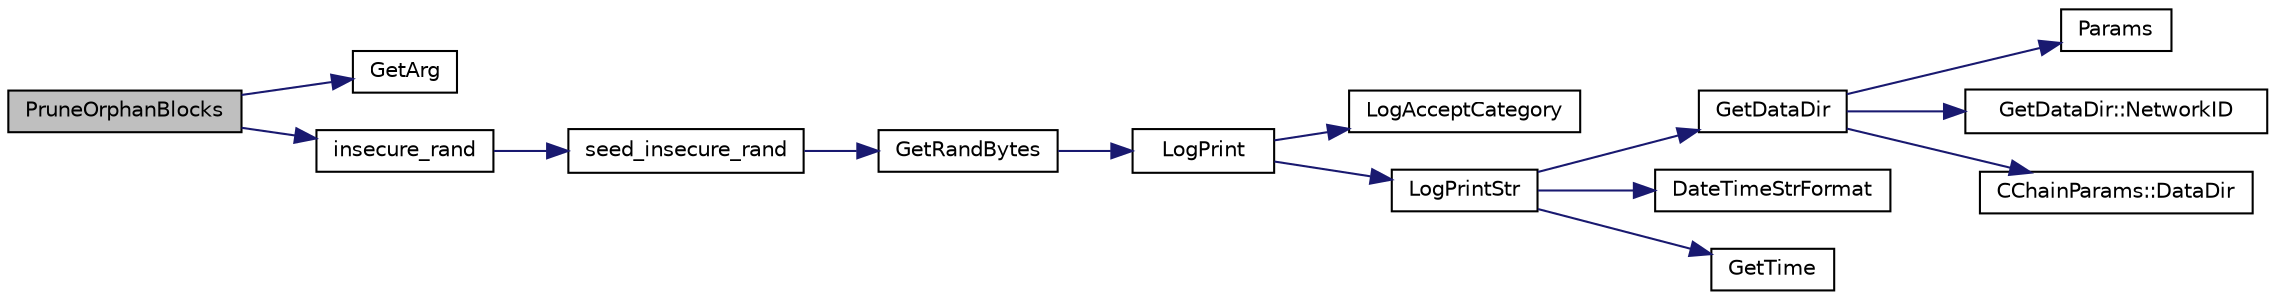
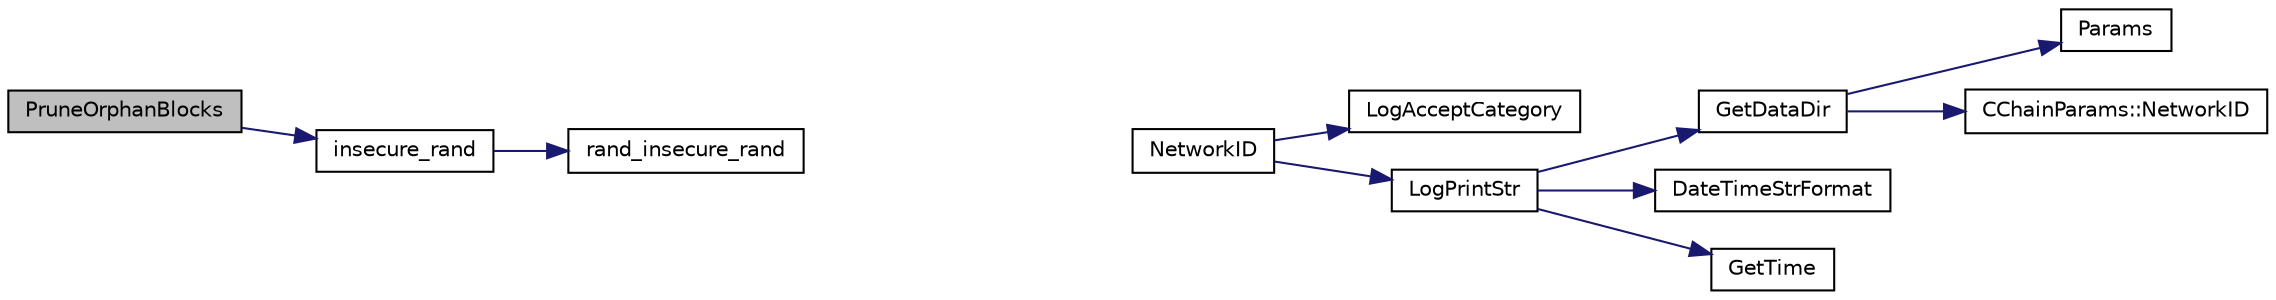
node "GetArg": removed
node "GetDataDir::NetworkID": label "GetDataDir::NetworkID" -> "CChainParams::NetworkID"
node "seed_insecure_rand": label "seed_insecure_rand" -> "rand_insecure_rand"
node "GetRandBytes": removed
node "LogPrint": label "LogPrint" -> "NetworkID"
node "CChainParams::DataDir": removed
